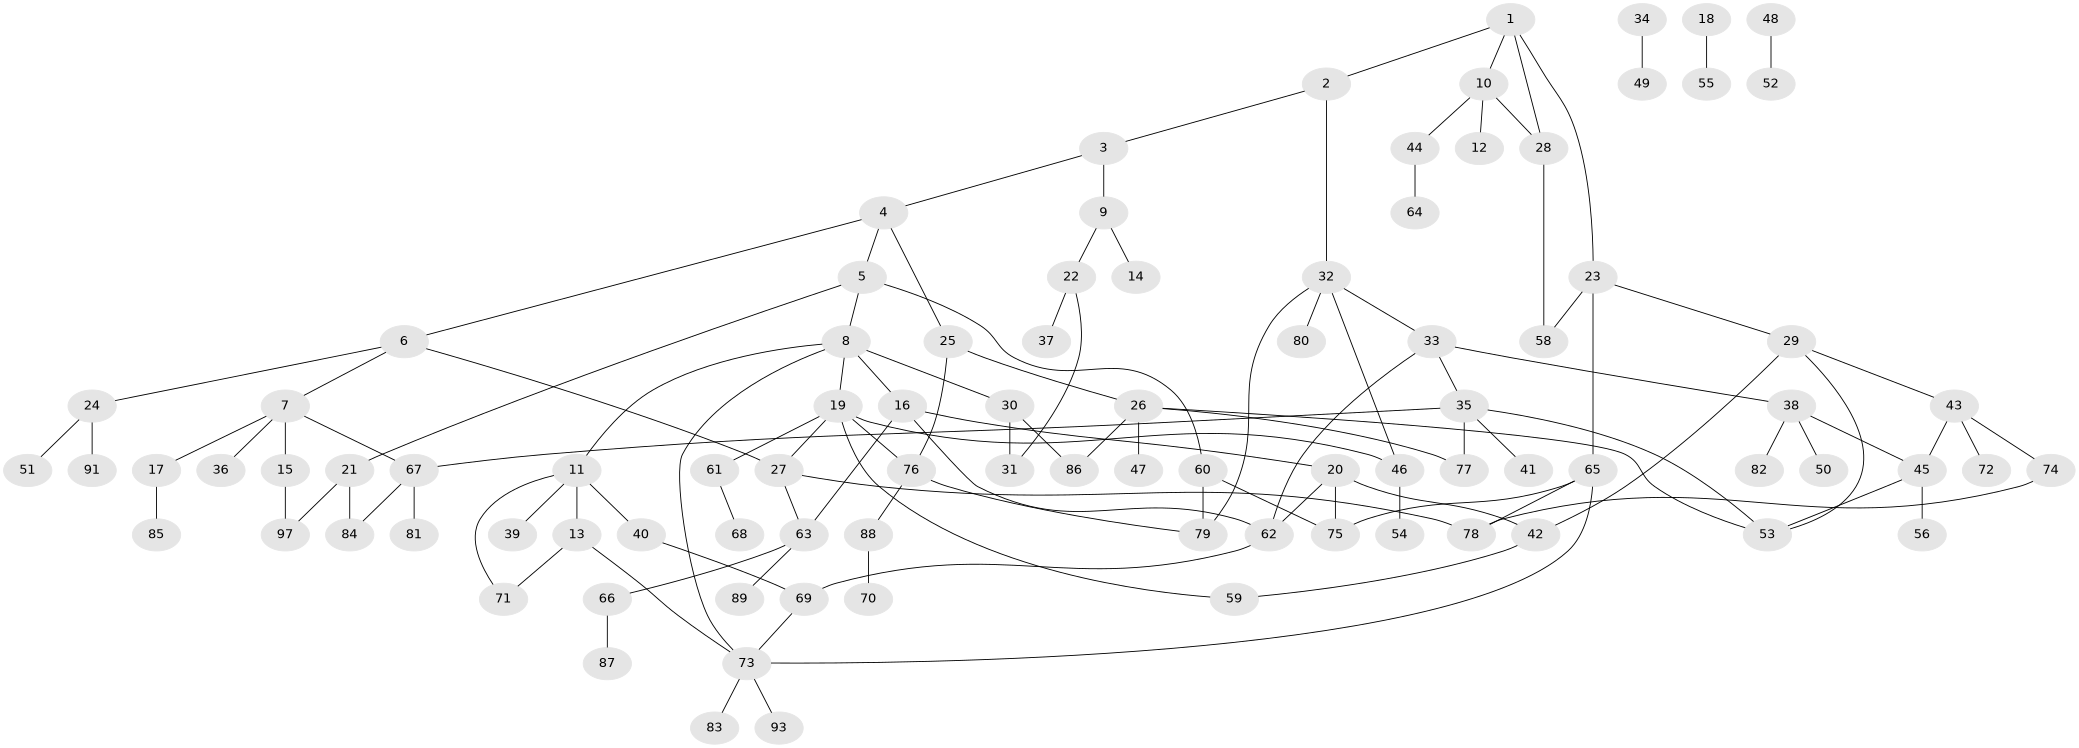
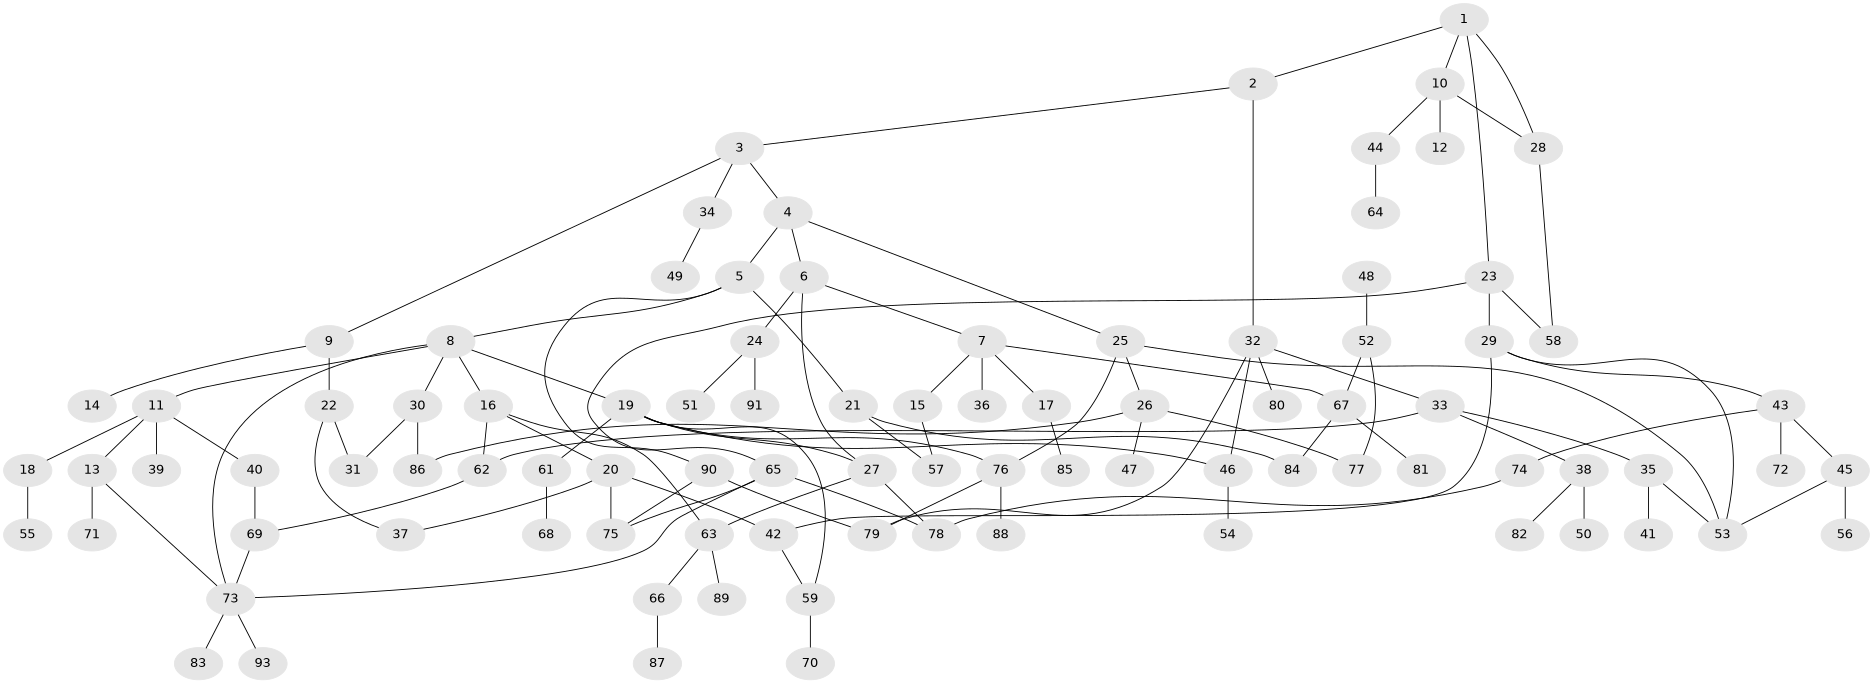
edge "3" -- "34": added
edge "26" -- "53": now "25" -- "53"
edge "35" -- "67": now "52" -- "67"
edge "38" -- "45": removed
edge "35" -- "77": now "52" -- "77"
node "60": label "60" -> "90"
edge "20" -- "62": now "20" -- "37"
edge "11" -- "71": now "11" -- "18"
node "97": label "97" -> "57"
edge "88" -- "70": now "59" -- "70"
